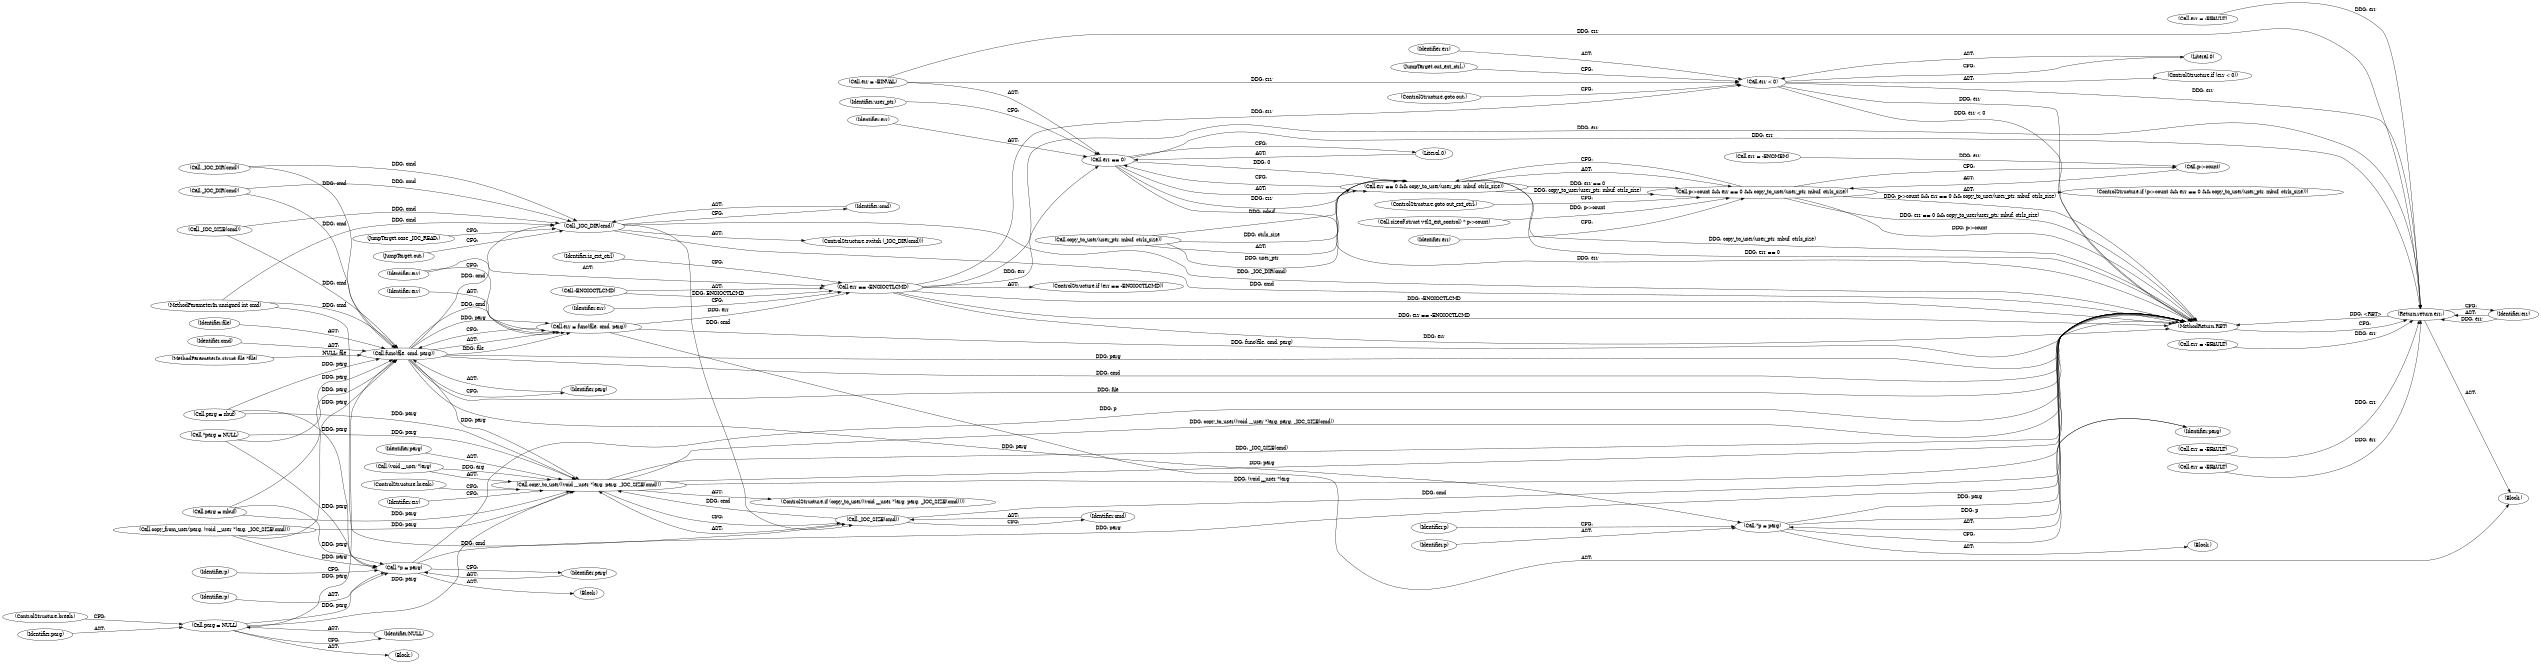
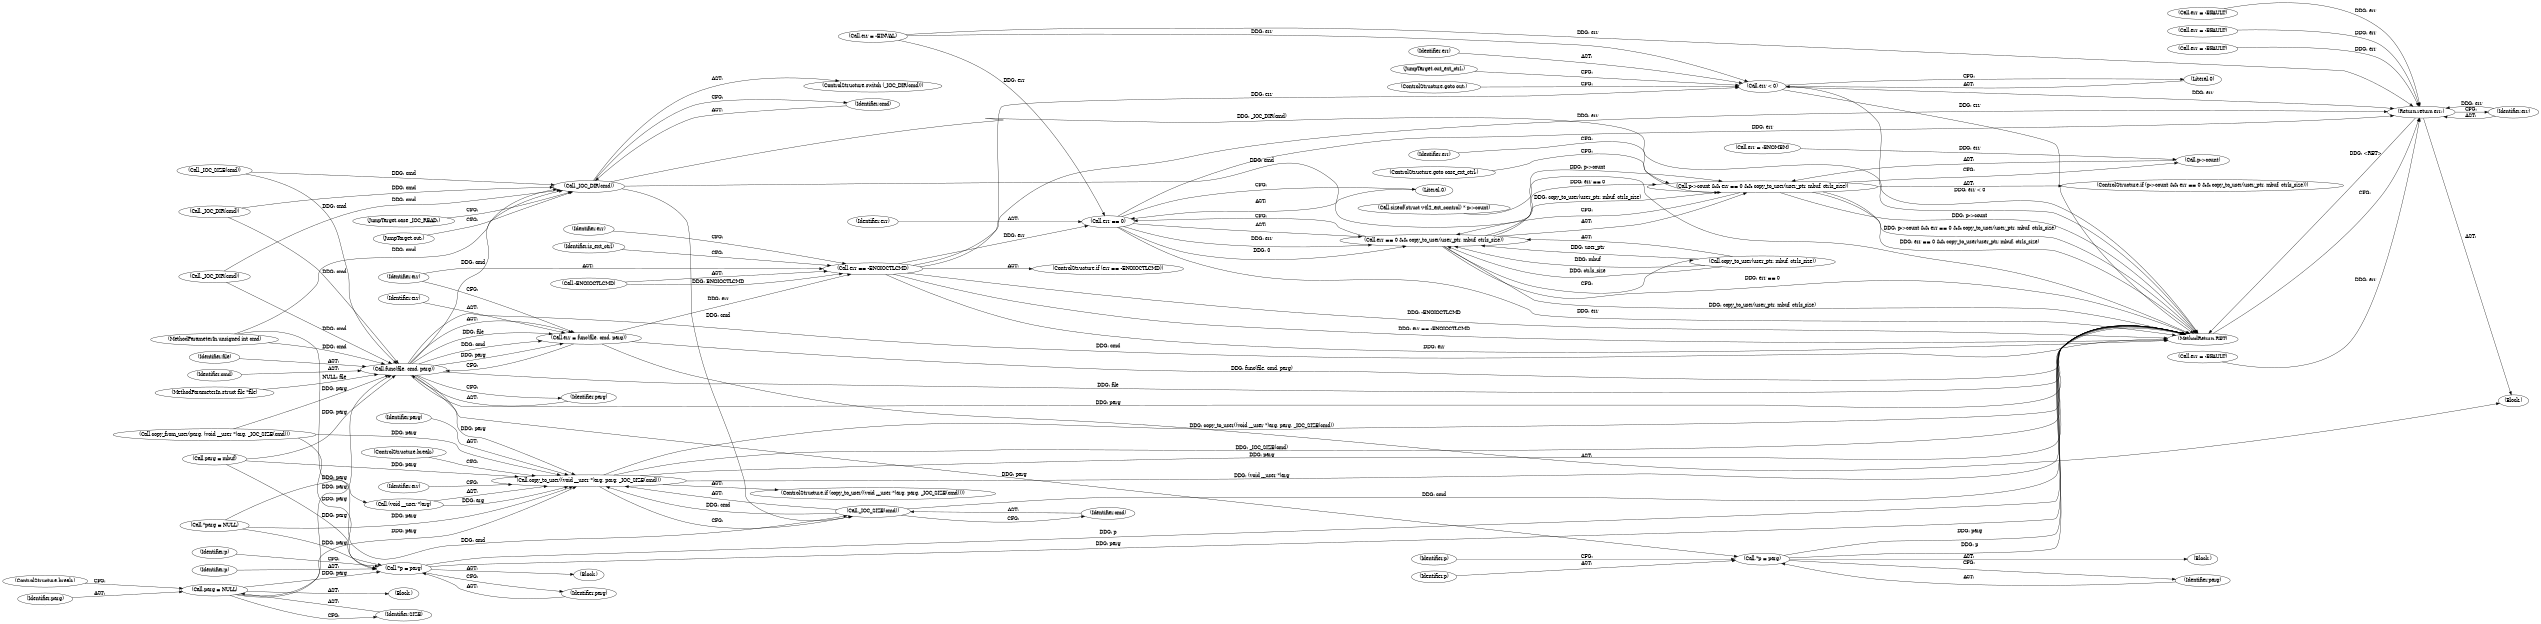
node "(ControlStructure,if (err < 0))": removed
edge "(Call,err = -EINVAL)" -> "(Call,err == 0)": label "AST: " -> "DDG: err"
node "(Identifier,user_ptr)": removed
node "(ControlStructure,goto out_ext_ctrl;)": label "(ControlStructure,goto out_ext_ctrl;)" -> "(ControlStructure,goto case_ext_ctrl;)"
edge "(Call,err == 0 && copy_to_user(user_ptr, mbuf, ctrls_size))" -> "(Call,copy_to_user(user_ptr, mbuf, ctrls_size))": added, label "CFG:"
edge "(Call,*parg = NULL)" -> "(Call,func(file, cmd, parg))": now "(Call,*parg = NULL)" -> "(Call,(void __user *)arg)"
node "(Call,parg = sbuf)": removed
node "(Identifier,NULL)": label "(Identifier,NULL)" -> "(Identifier,SIZE)"
